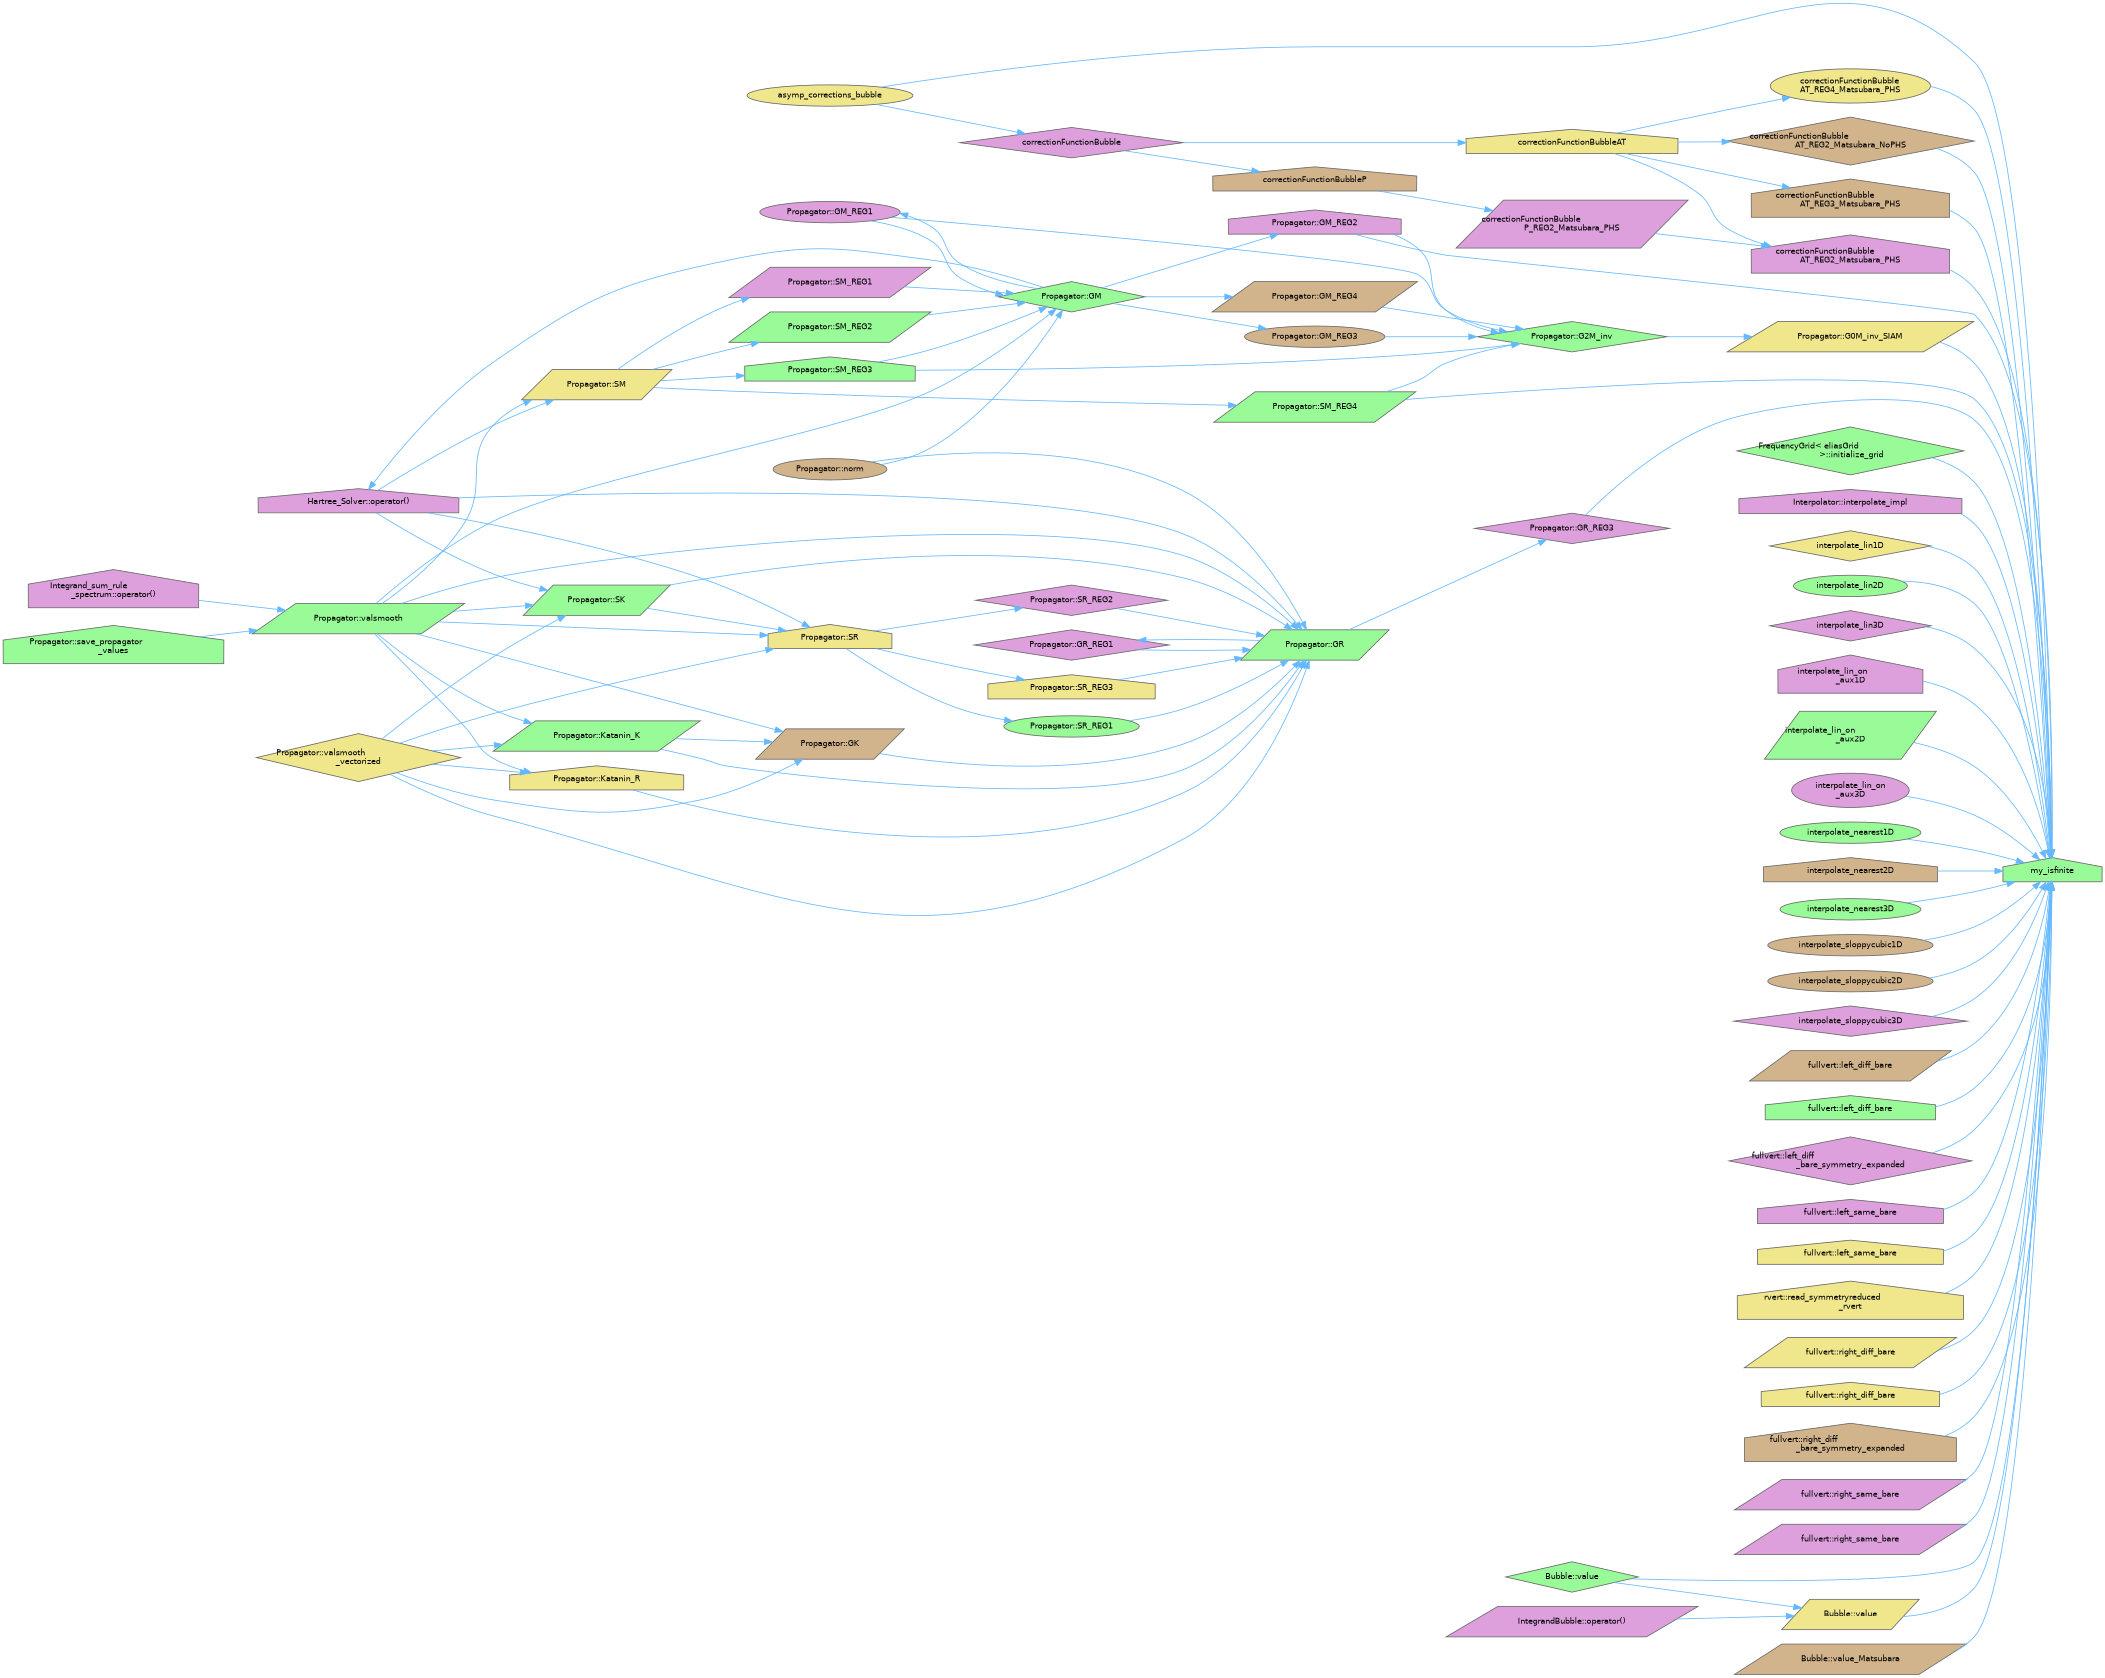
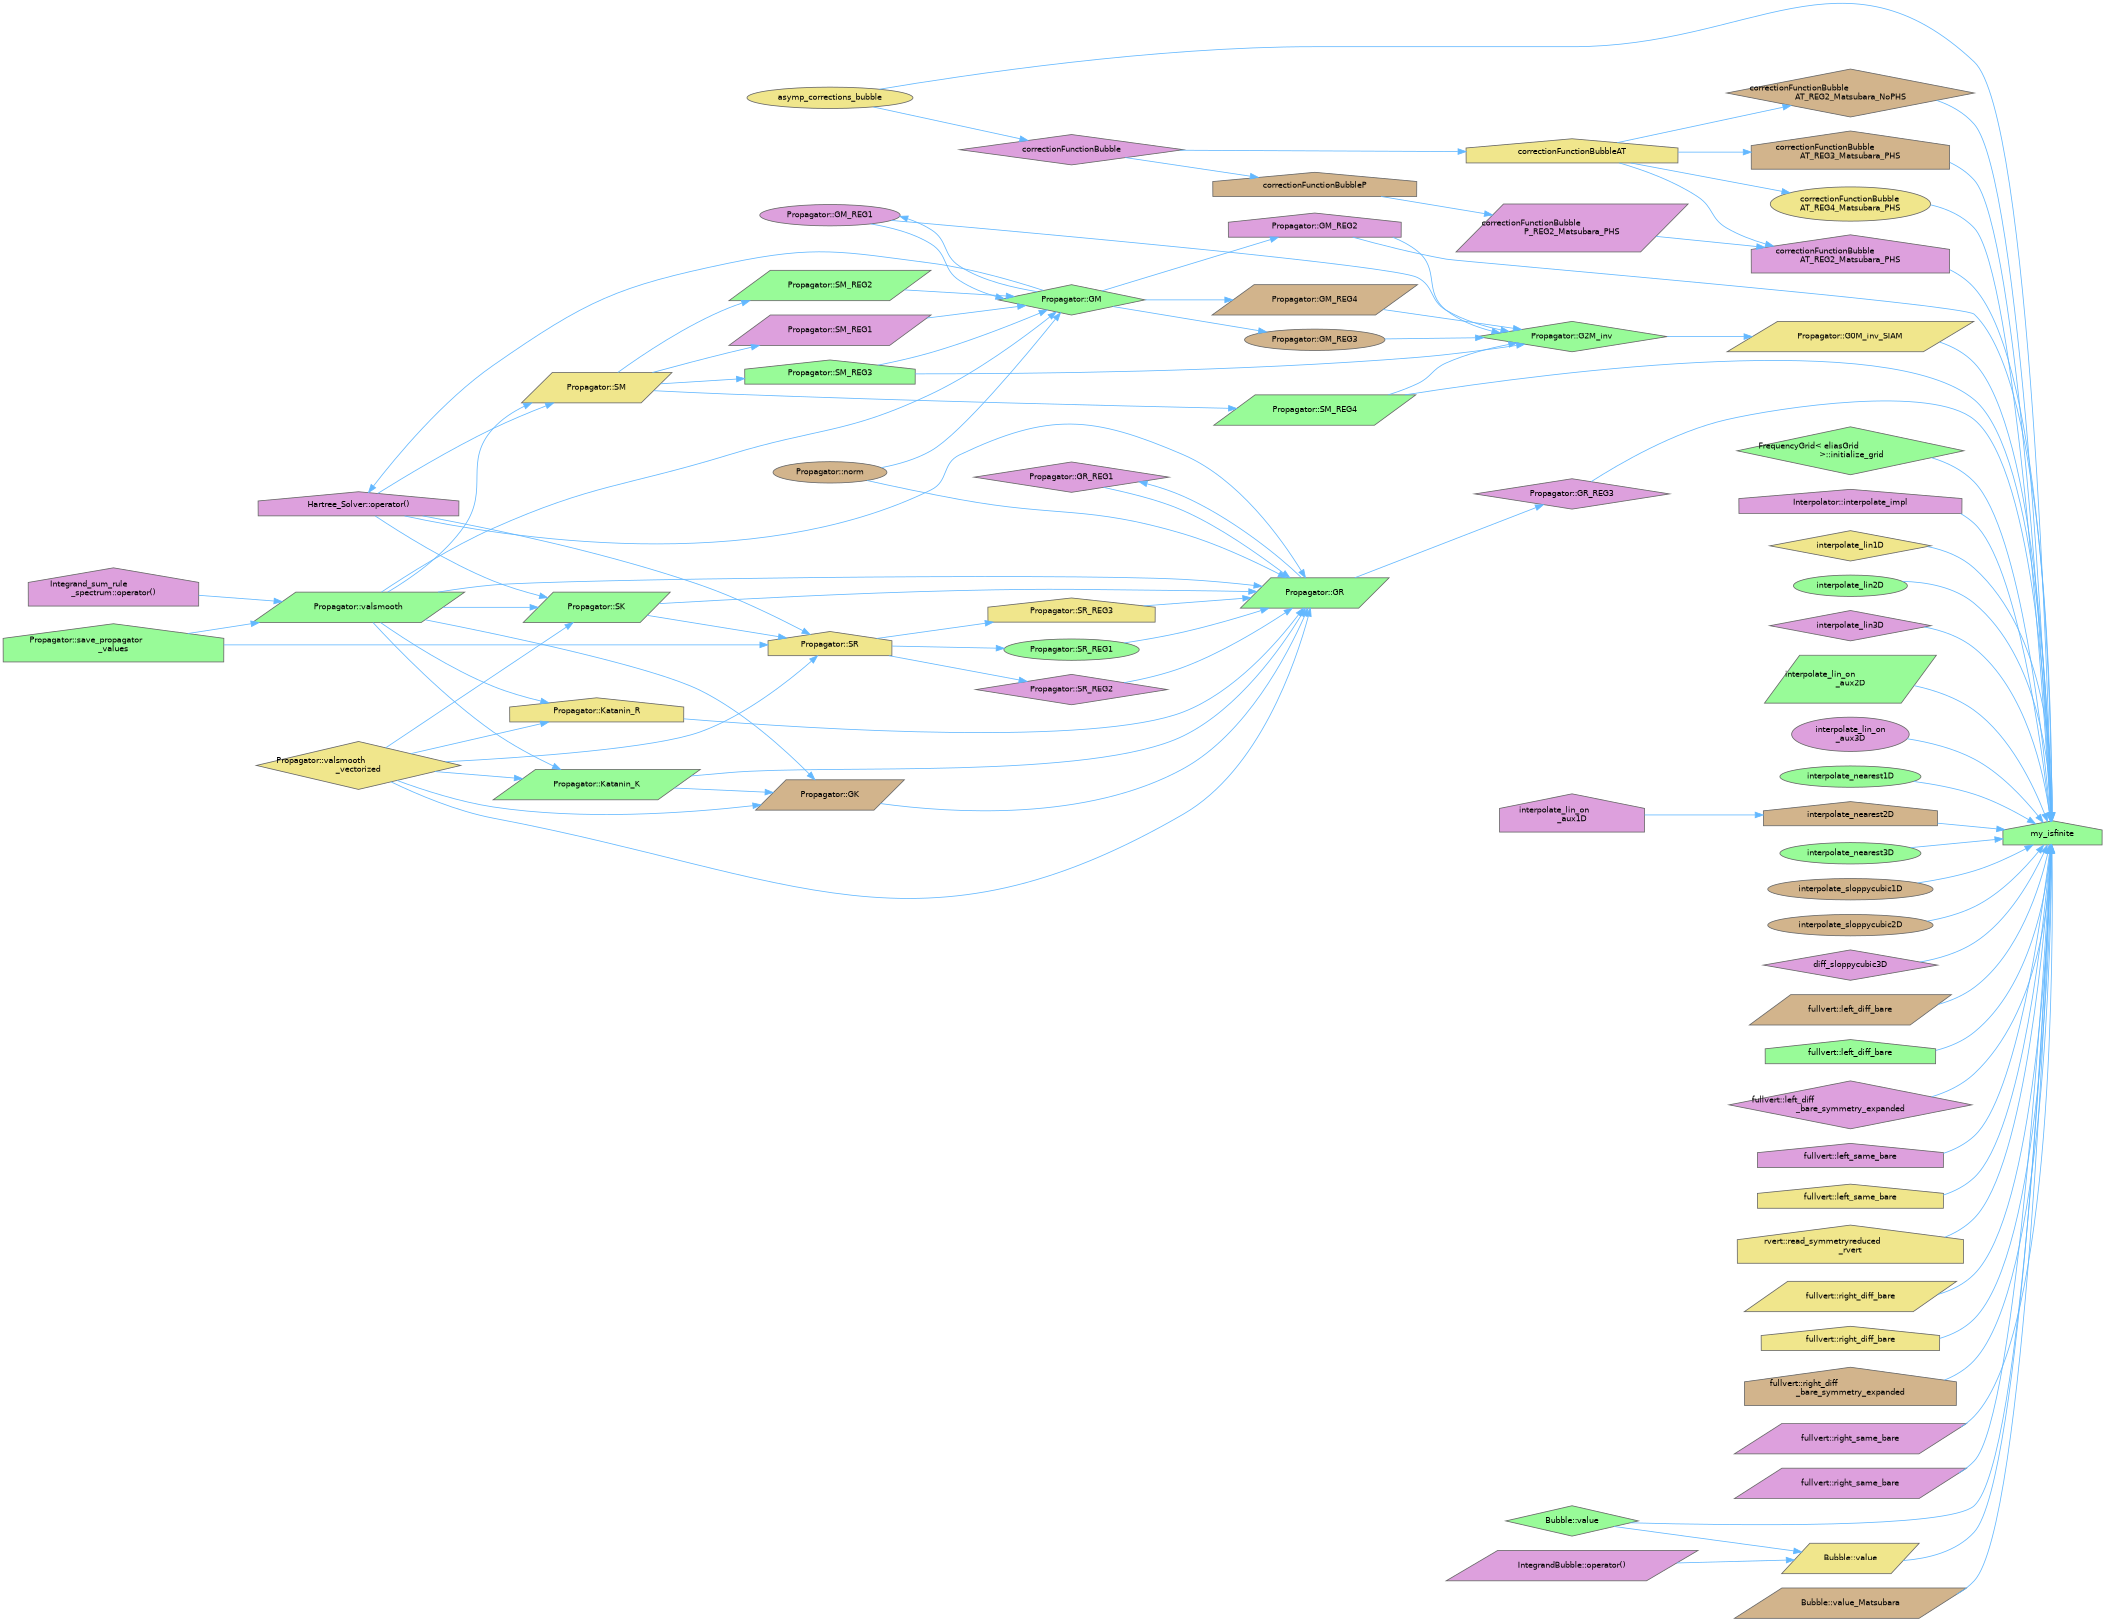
edge "Propagator::valsmooth" -> "Propagator::SR": now "Propagator::save_propagator _values" -> "Propagator::SR"
edge "interpolate_lin_on _aux1D" -> "my_isfinite": now "interpolate_lin_on _aux1D" -> "interpolate_nearest2D"
node "interpolate_sloppycubic3D": label "interpolate_sloppycubic3D" -> "diff_sloppycubic3D"
